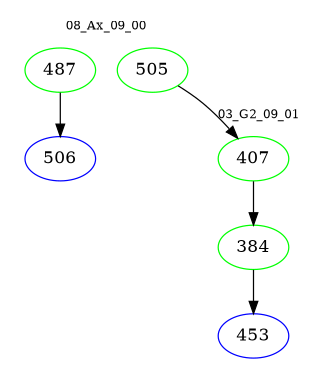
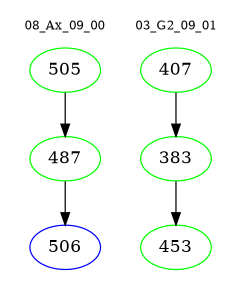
edge "505" -> "407": now "505" -> "487"
node "384": label "384" -> "383"
node "453": color blue -> green
